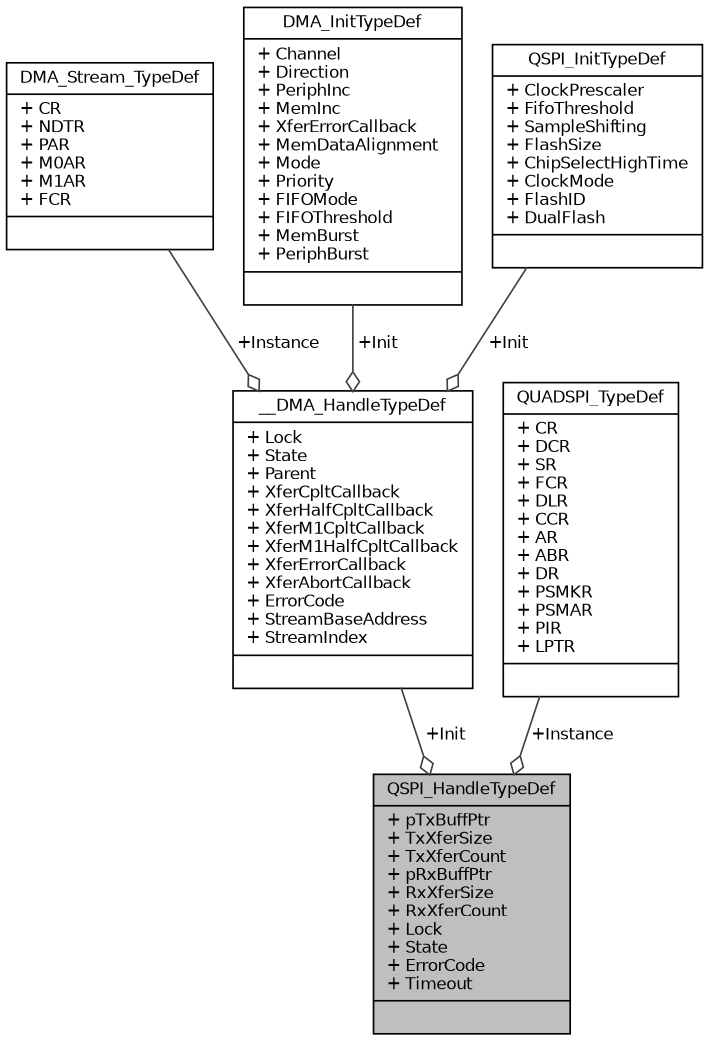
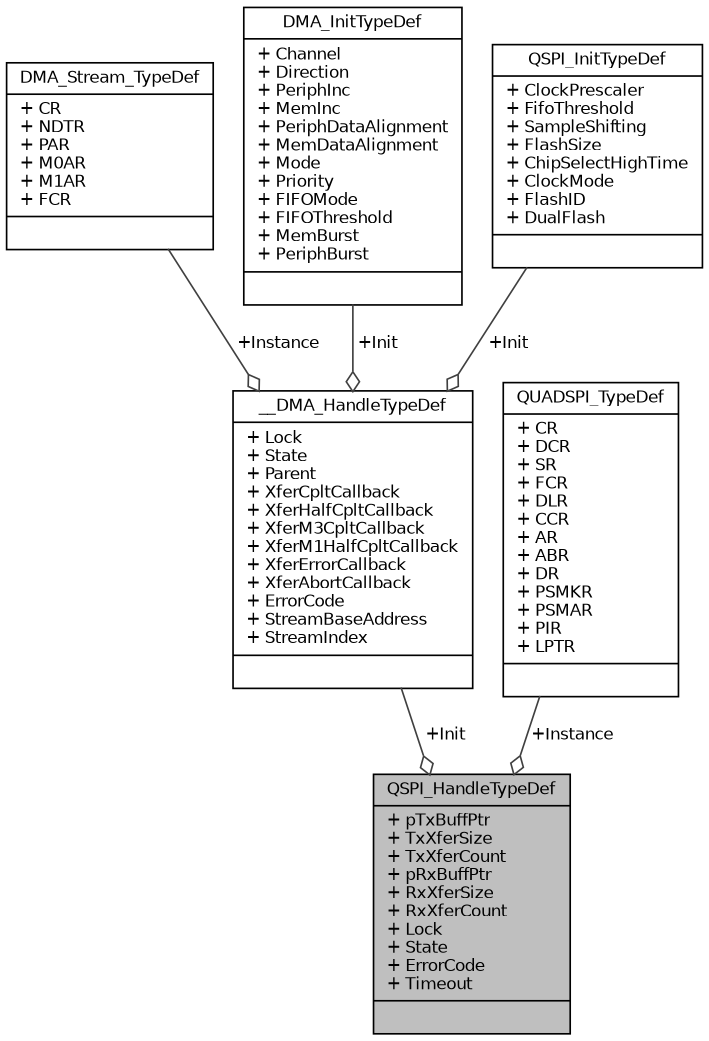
node "DMA_InitTypeDef": text "+ XferErrorCallback" -> "+ PeriphDataAlignment"
node "__DMA_HandleTypeDef": text "+ XferM1CpltCallback" -> "+ XferM3CpltCallback"
